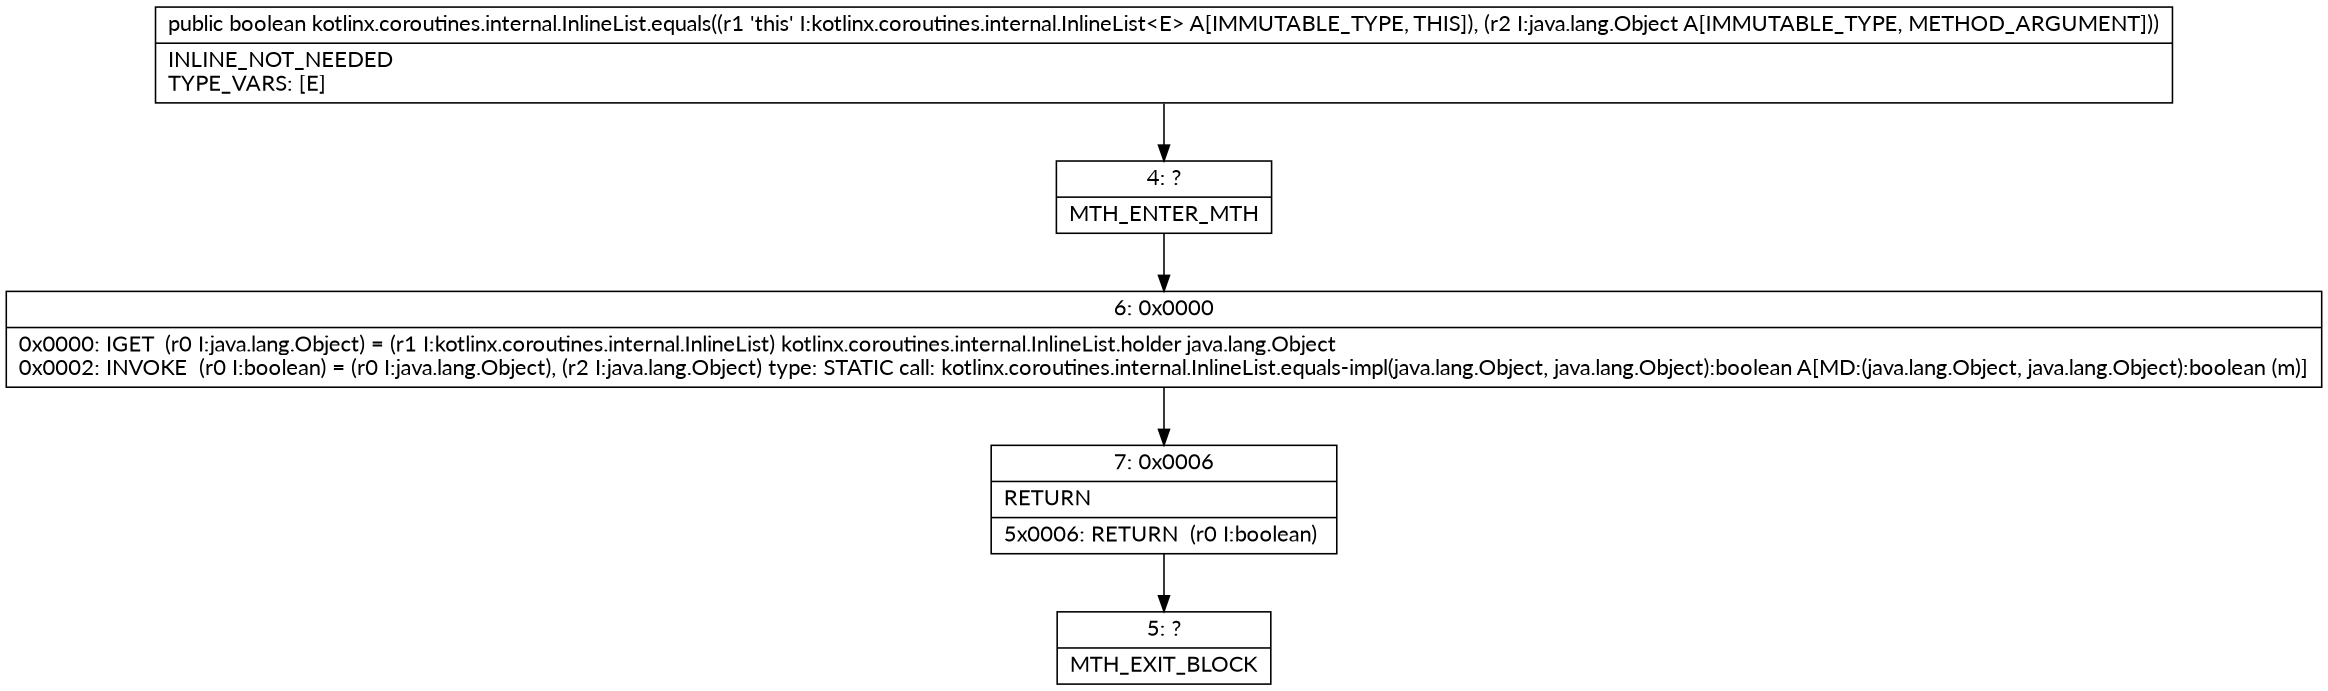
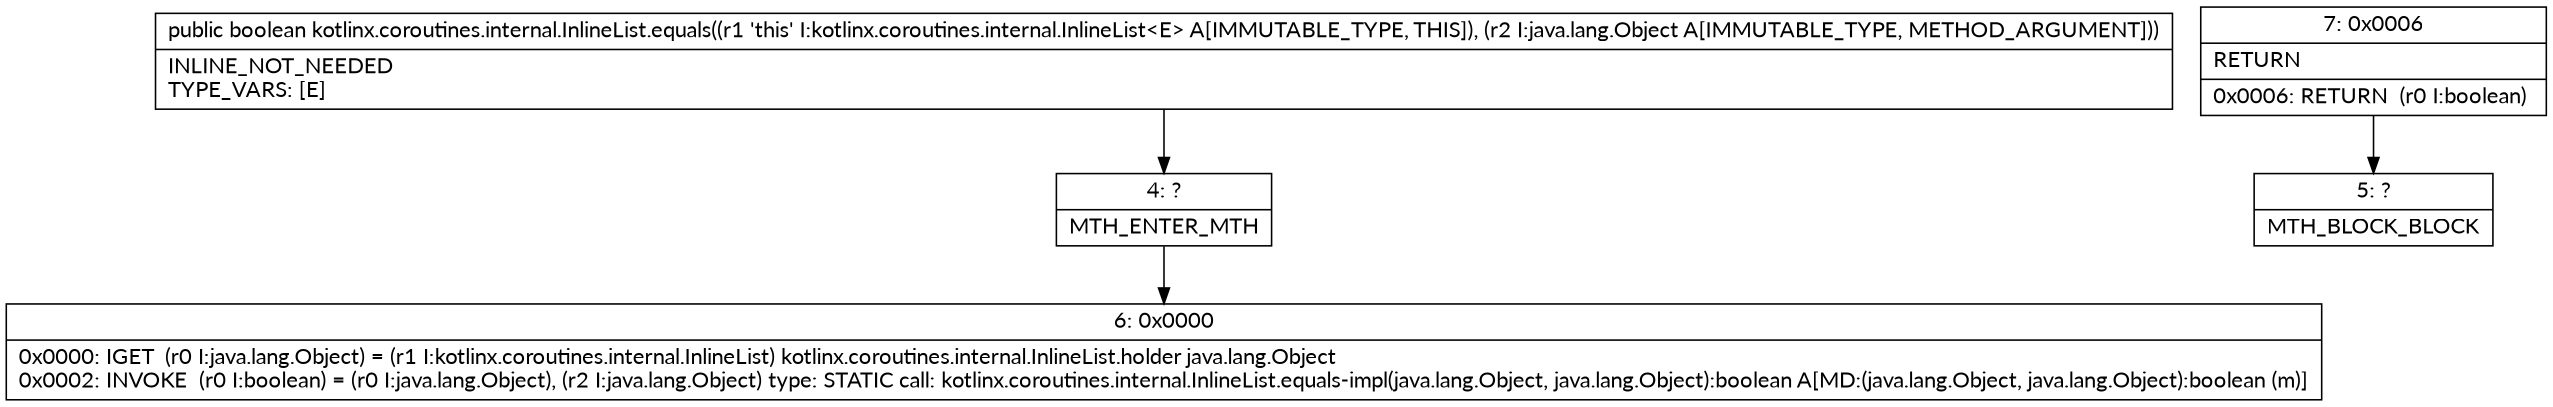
edge "6: 0x0000" -> "7: 0x0006": removed
node "7: 0x0006": text "5x0006: RETURN  (r0 I:boolean)" -> "0x0006: RETURN  (r0 I:boolean)"
node "5: ?": text "MTH_EXIT_BLOCK" -> "MTH_BLOCK_BLOCK"
